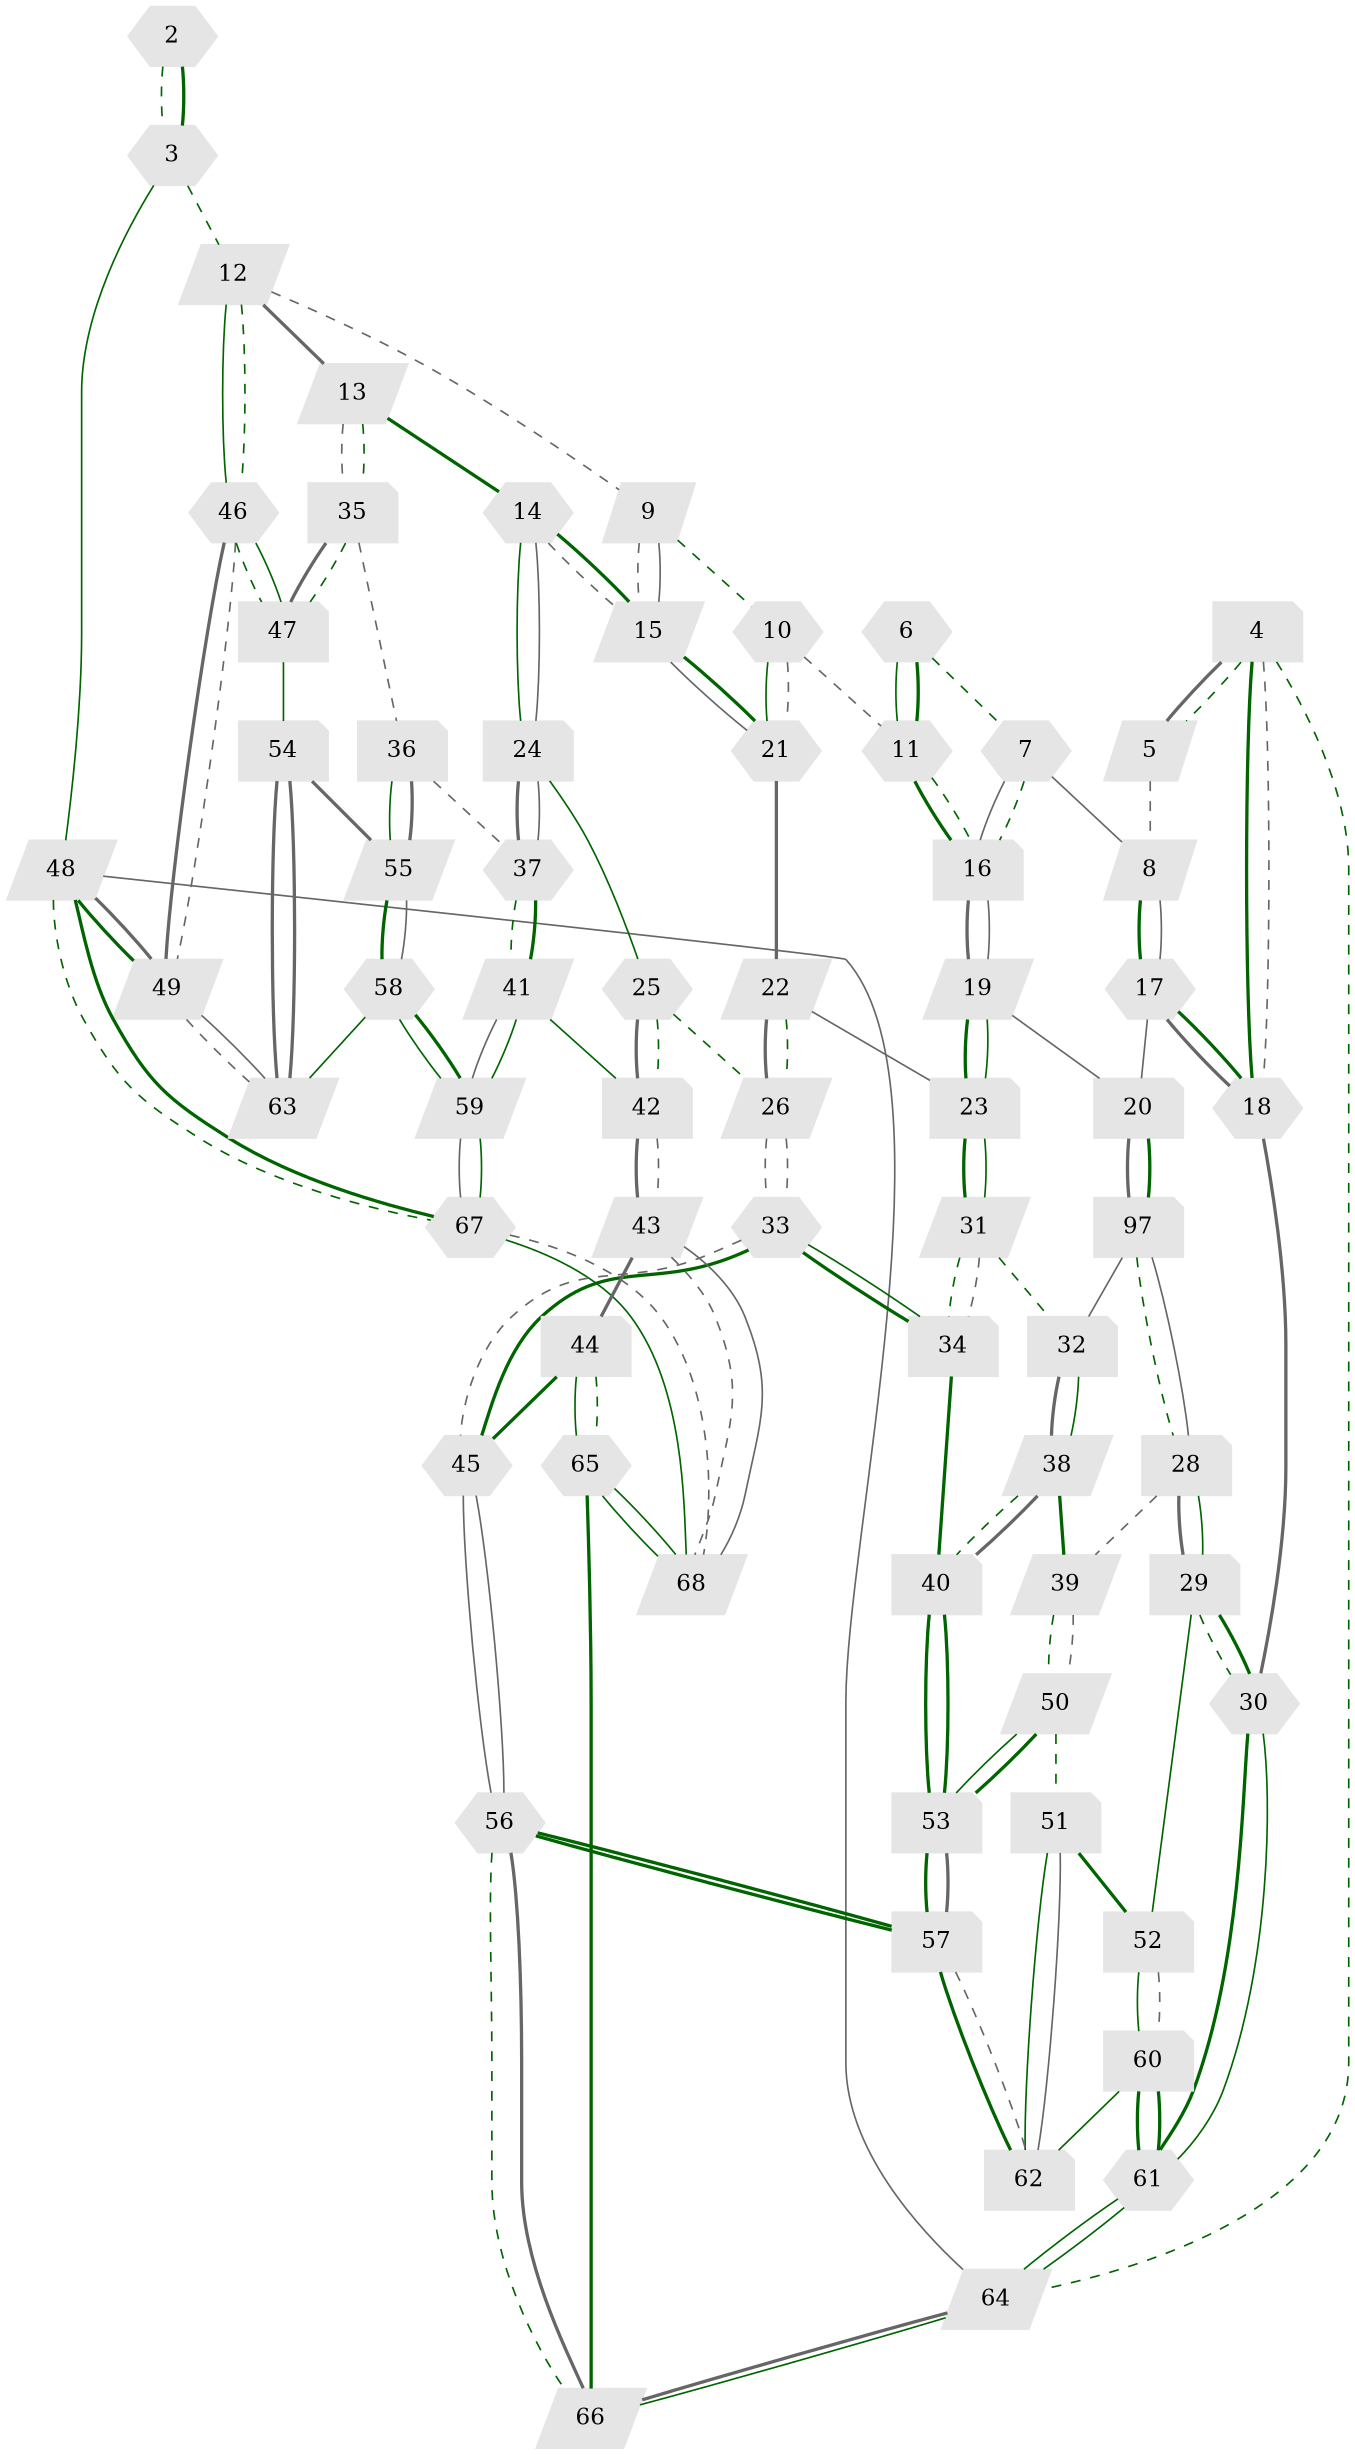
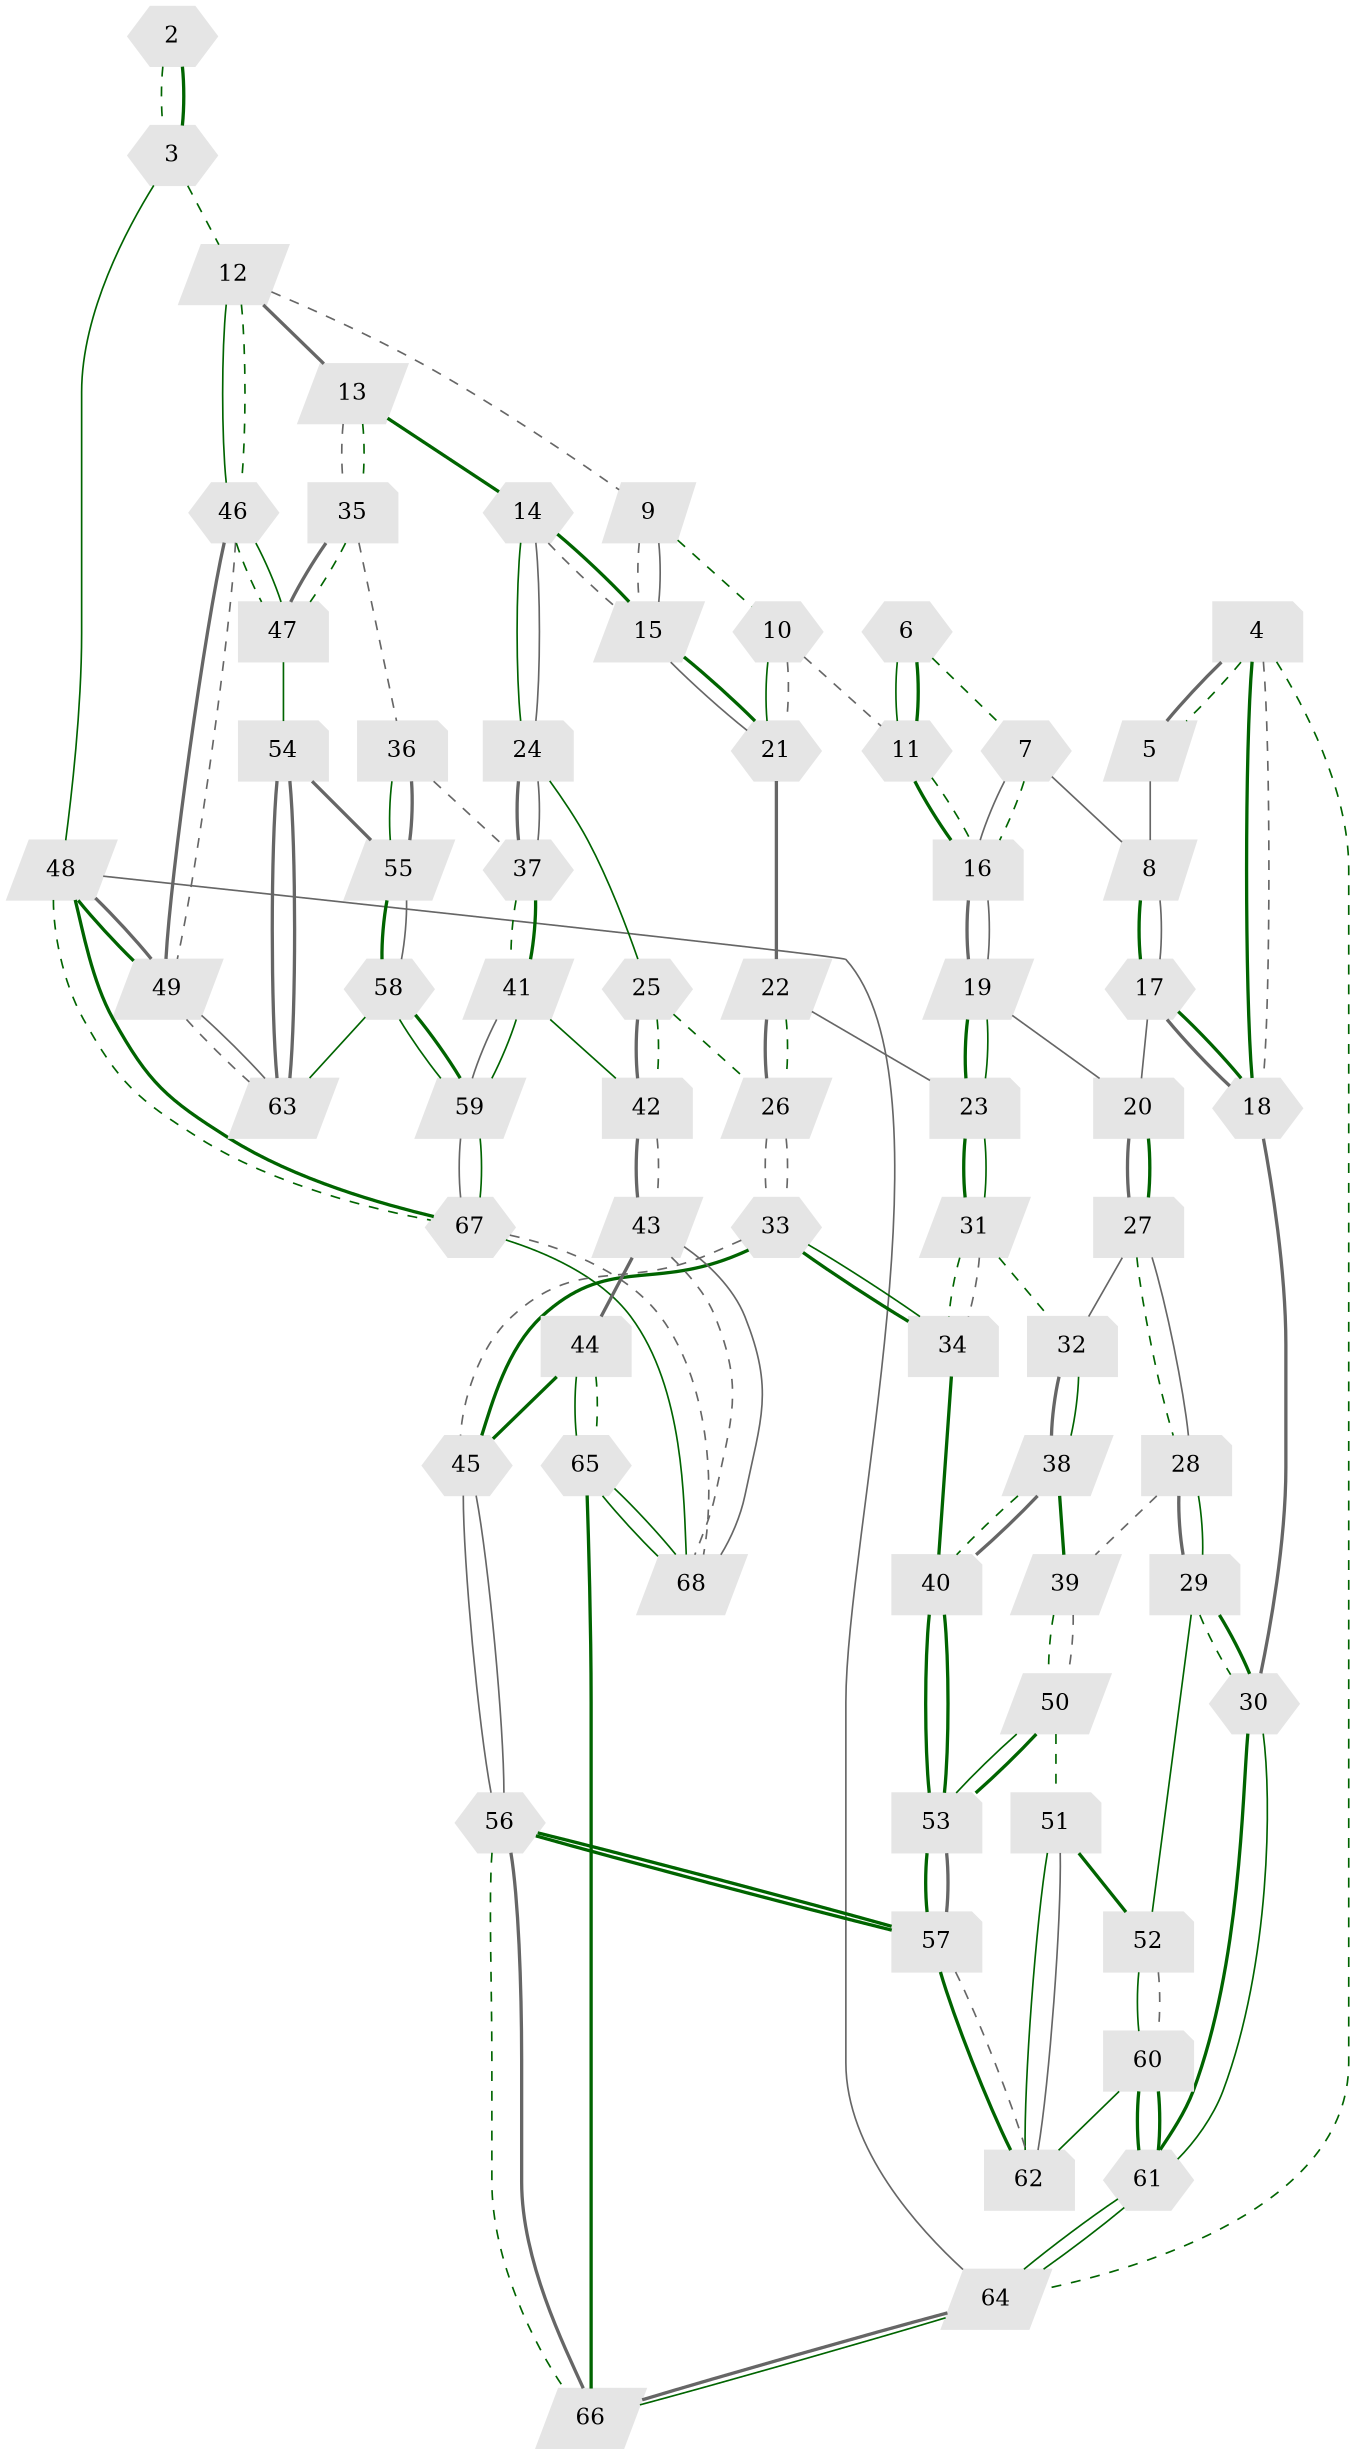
edge "5" -- "8": style dashed -> solid
node "97": label "97" -> "27"
